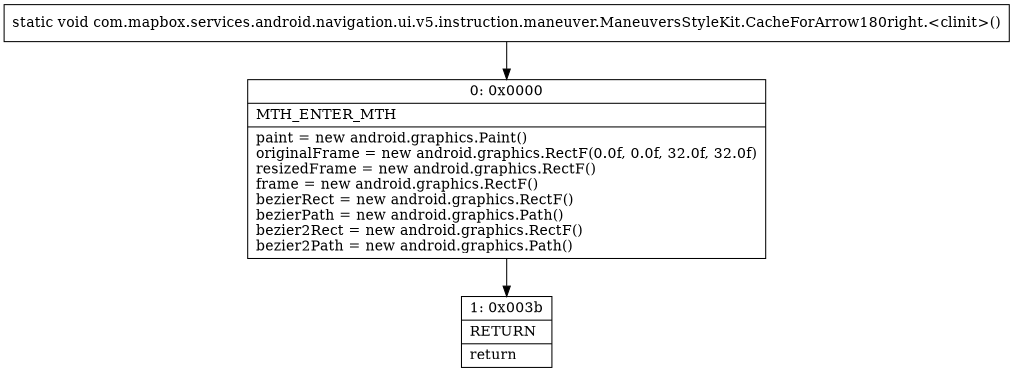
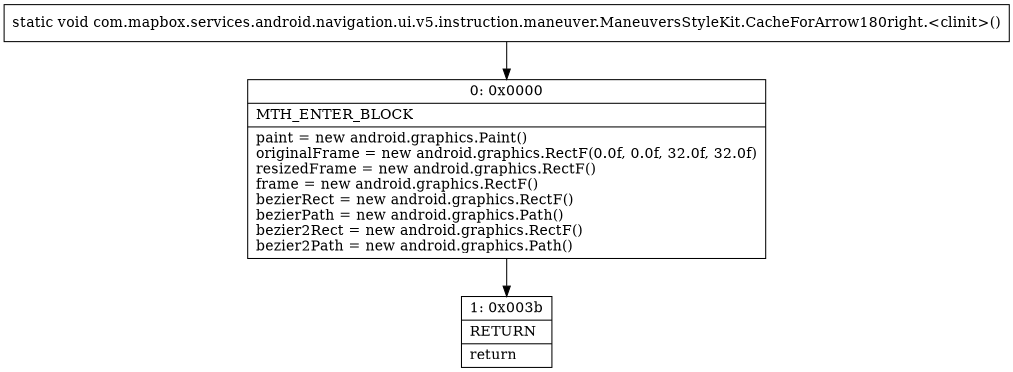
node "0: 0x0000": text "MTH_ENTER_MTH" -> "MTH_ENTER_BLOCK"
